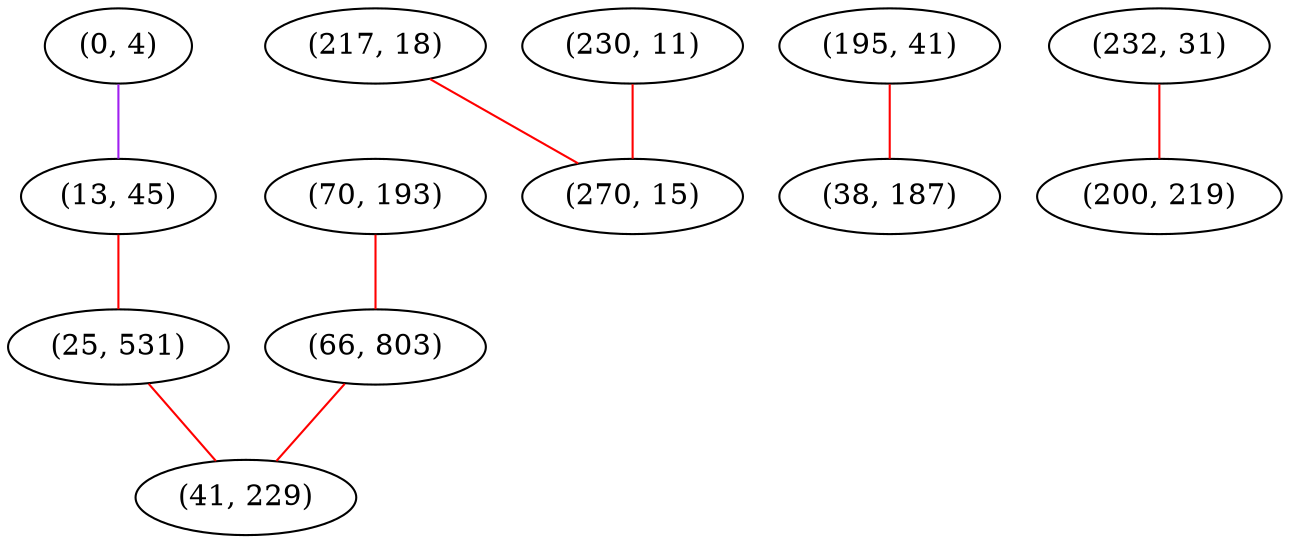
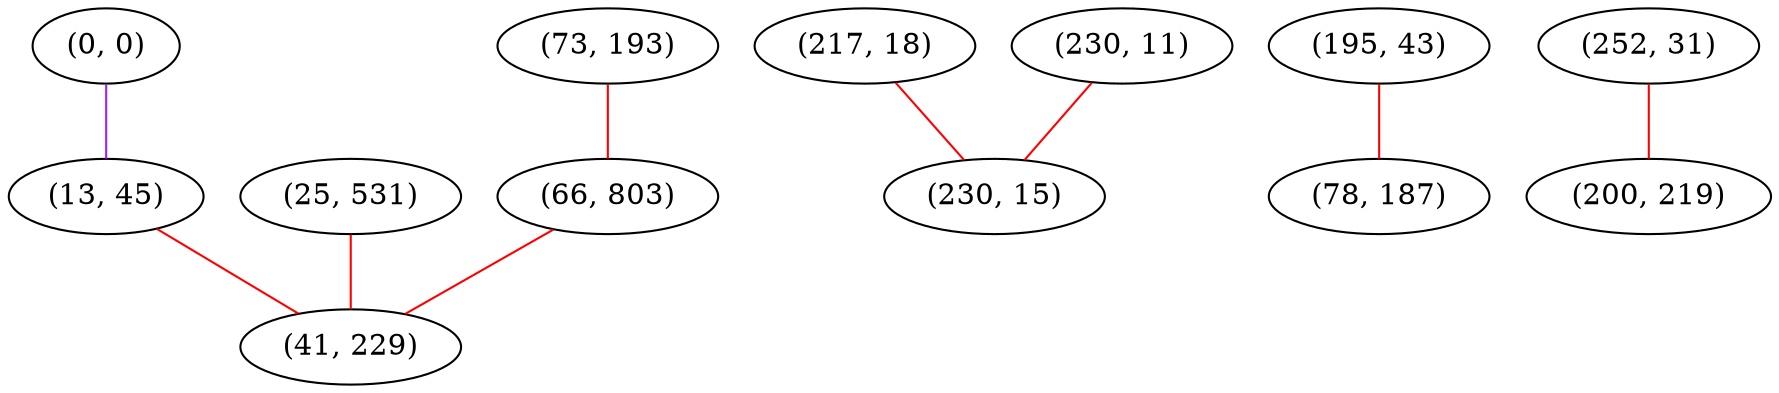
node "(0, 4)": label "(0, 4)" -> "(0, 0)"
node "(195, 41)": label "(195, 41)" -> "(195, 43)"
node "(232, 31)": label "(232, 31)" -> "(252, 31)"
node "(70, 193)": label "(70, 193)" -> "(73, 193)"
node "(270, 15)": label "(270, 15)" -> "(230, 15)"
node "(38, 187)": label "(38, 187)" -> "(78, 187)"
edge "(13, 45)" -- "(25, 531)": now "(13, 45)" -- "(41, 229)"
